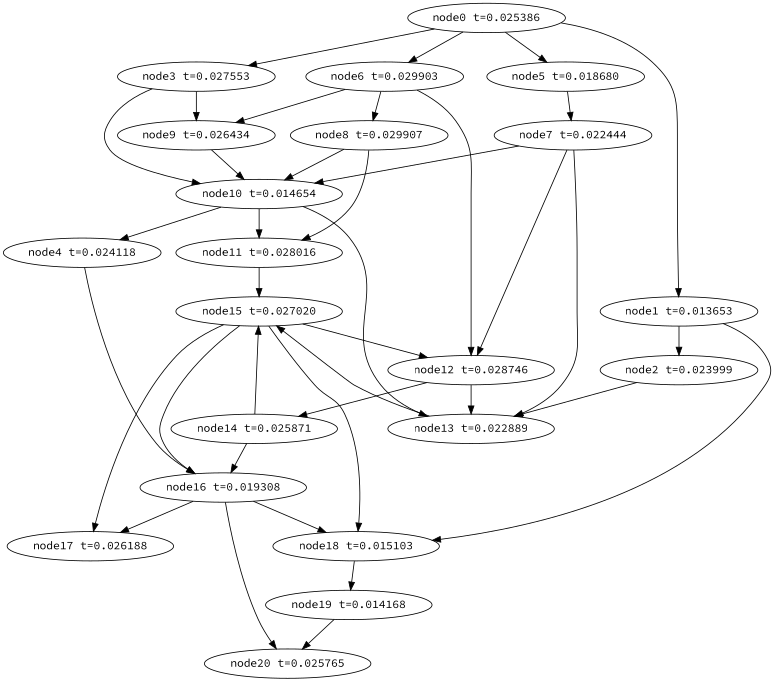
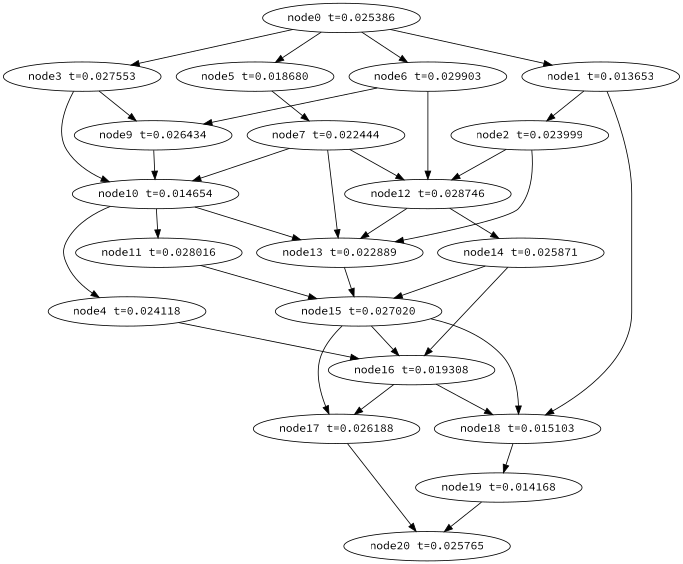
node "node8 t=0.029907": removed
edge "node15 t=0.027020" -> "node12 t=0.028746": now "node2 t=0.023999" -> "node12 t=0.028746"
edge "node16 t=0.019308" -> "node20 t=0.025765": now "node17 t=0.026188" -> "node20 t=0.025765"
